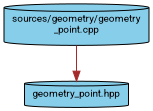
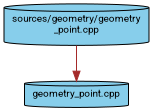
node "geometry_point.hpp": label "geometry_point.hpp" -> "geometry_point.cpp"
